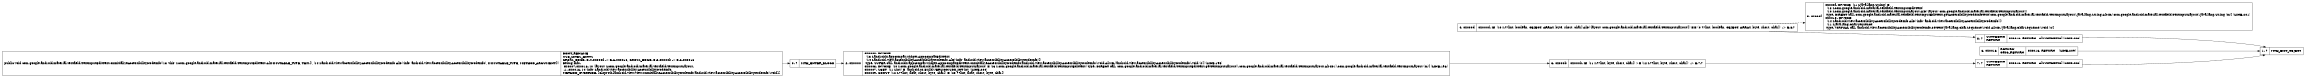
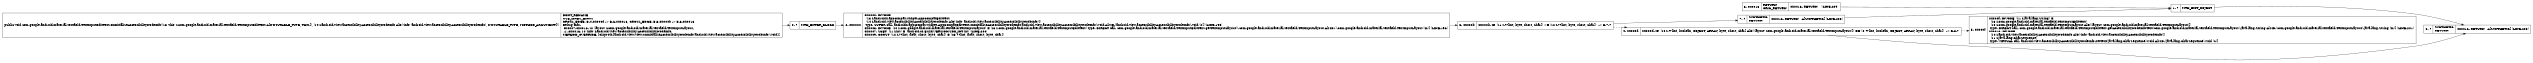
edge "3: 0x000b" -> "4: 0x000d": added
edge "8: ?" -> "1: ?": reversed
